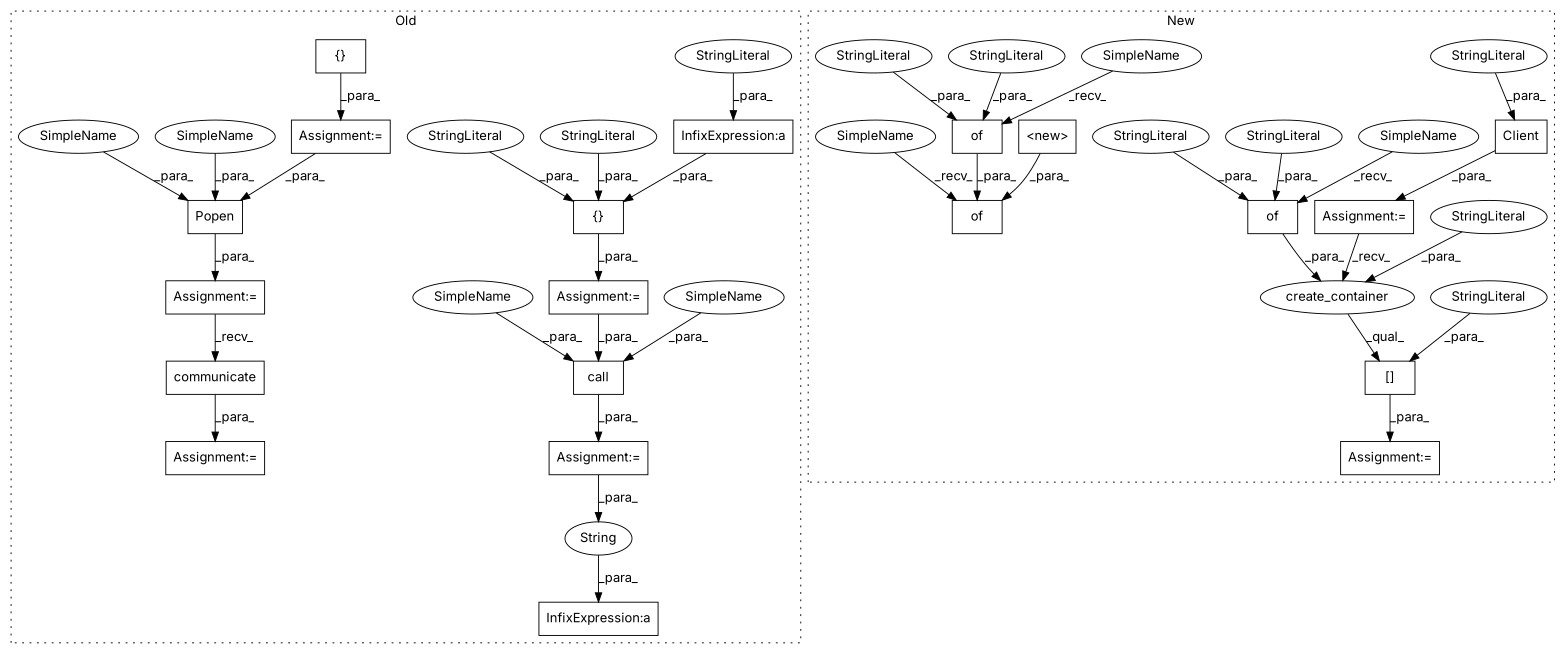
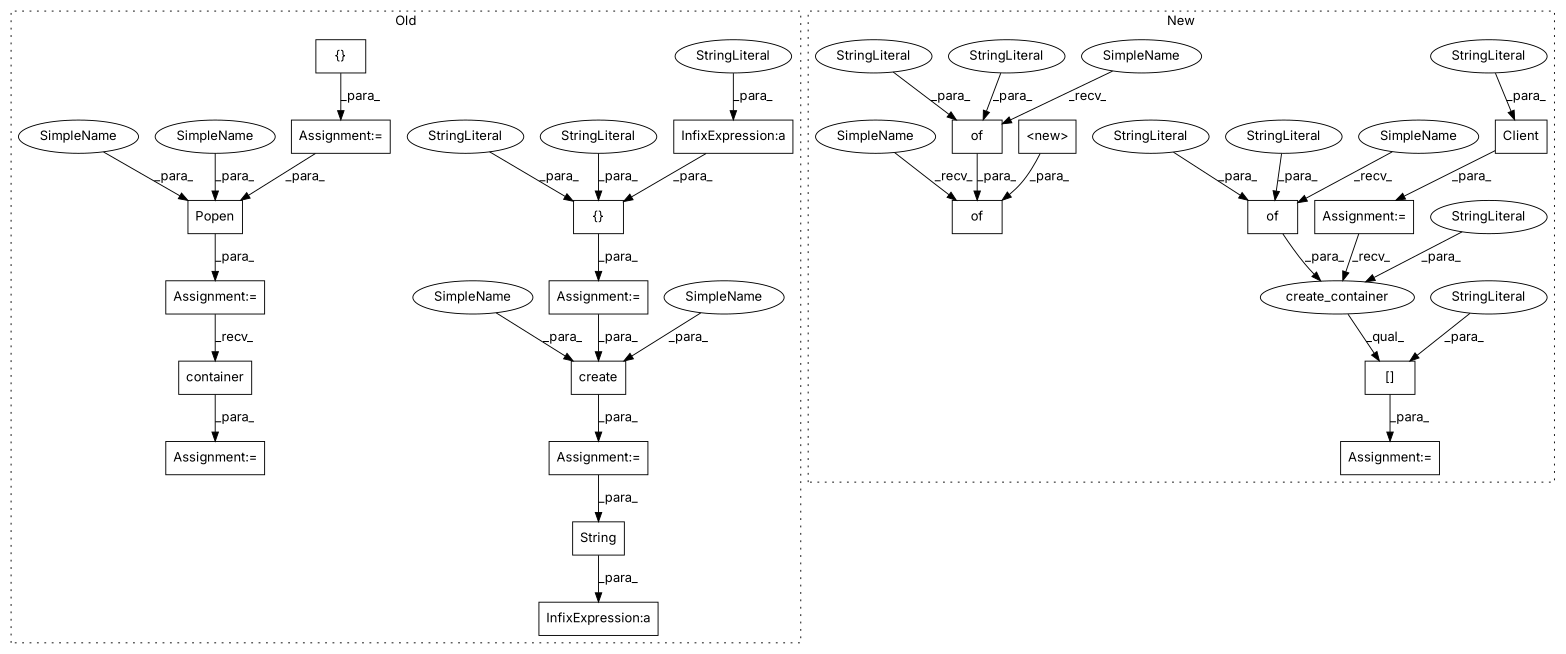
node "communicate": label "communicate" -> "container"
node "call": label "call" -> "create"
node "String": shape ellipse -> box
